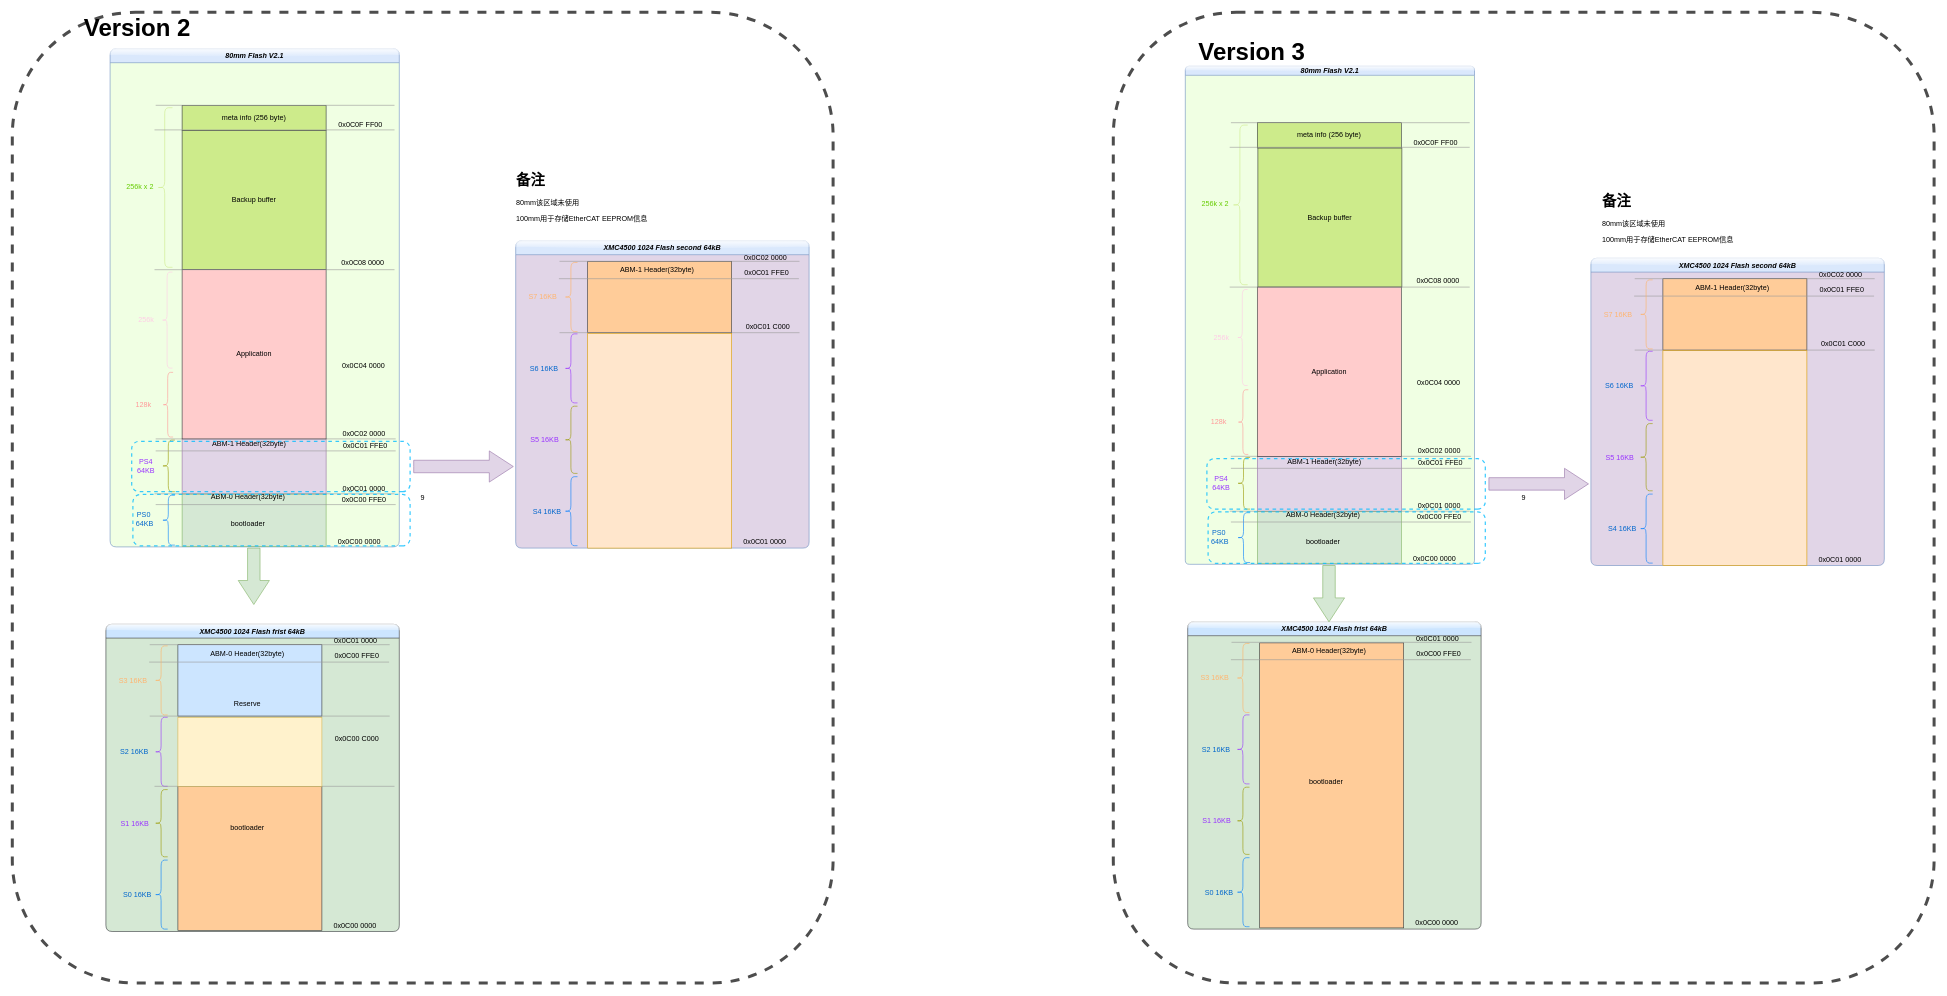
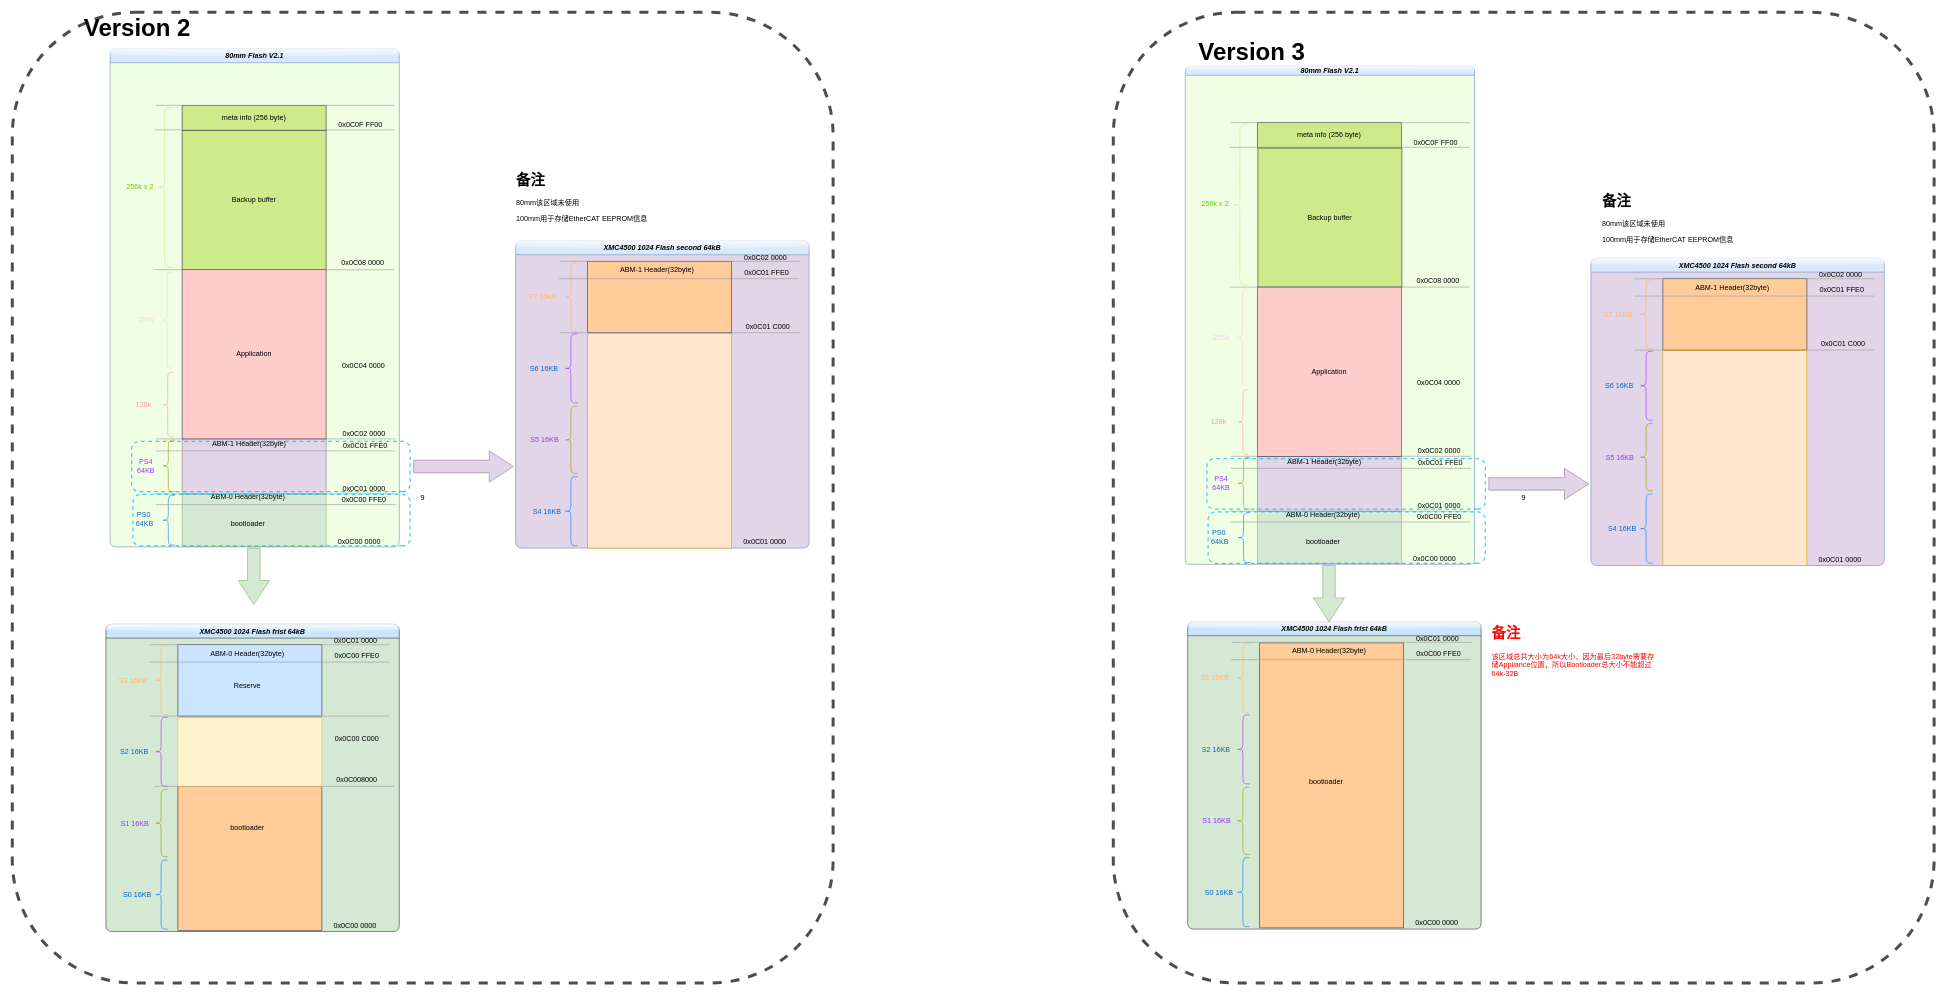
node "备注该区域总共大小为64k大小，因为最后32byte需要存储Appliance位置，所以Bootloader总大小不能超过64k-32B": added
node "Reserve": moved (248, 704) -> (248, 686)
node "0x0C008000": added
